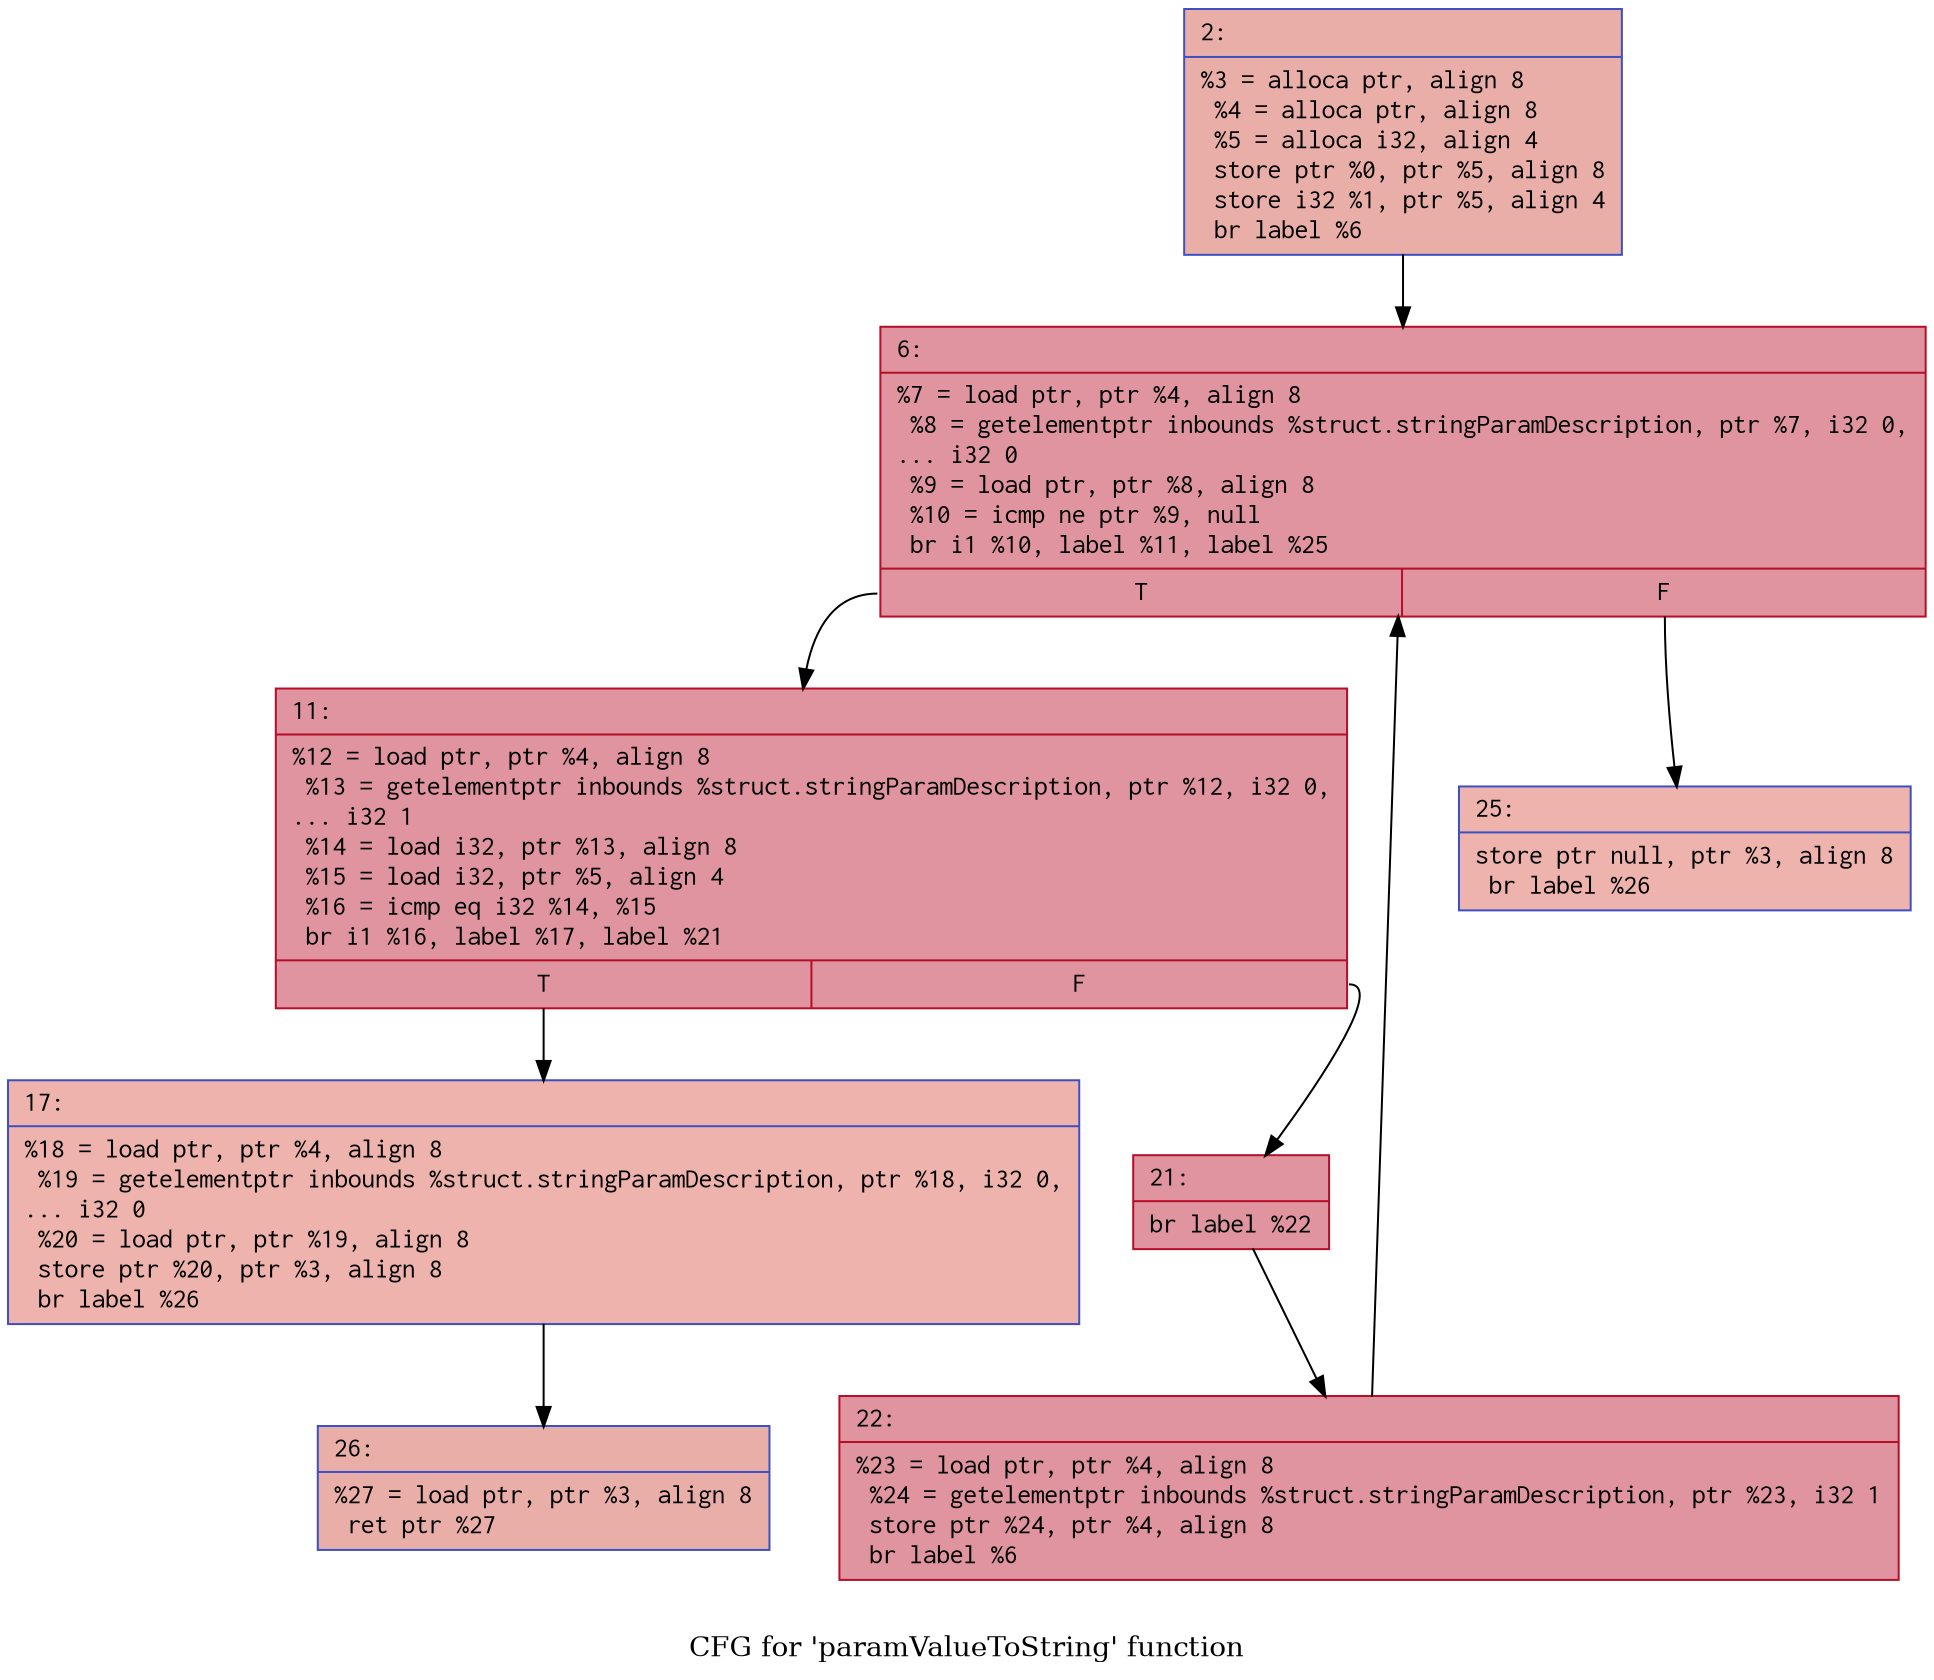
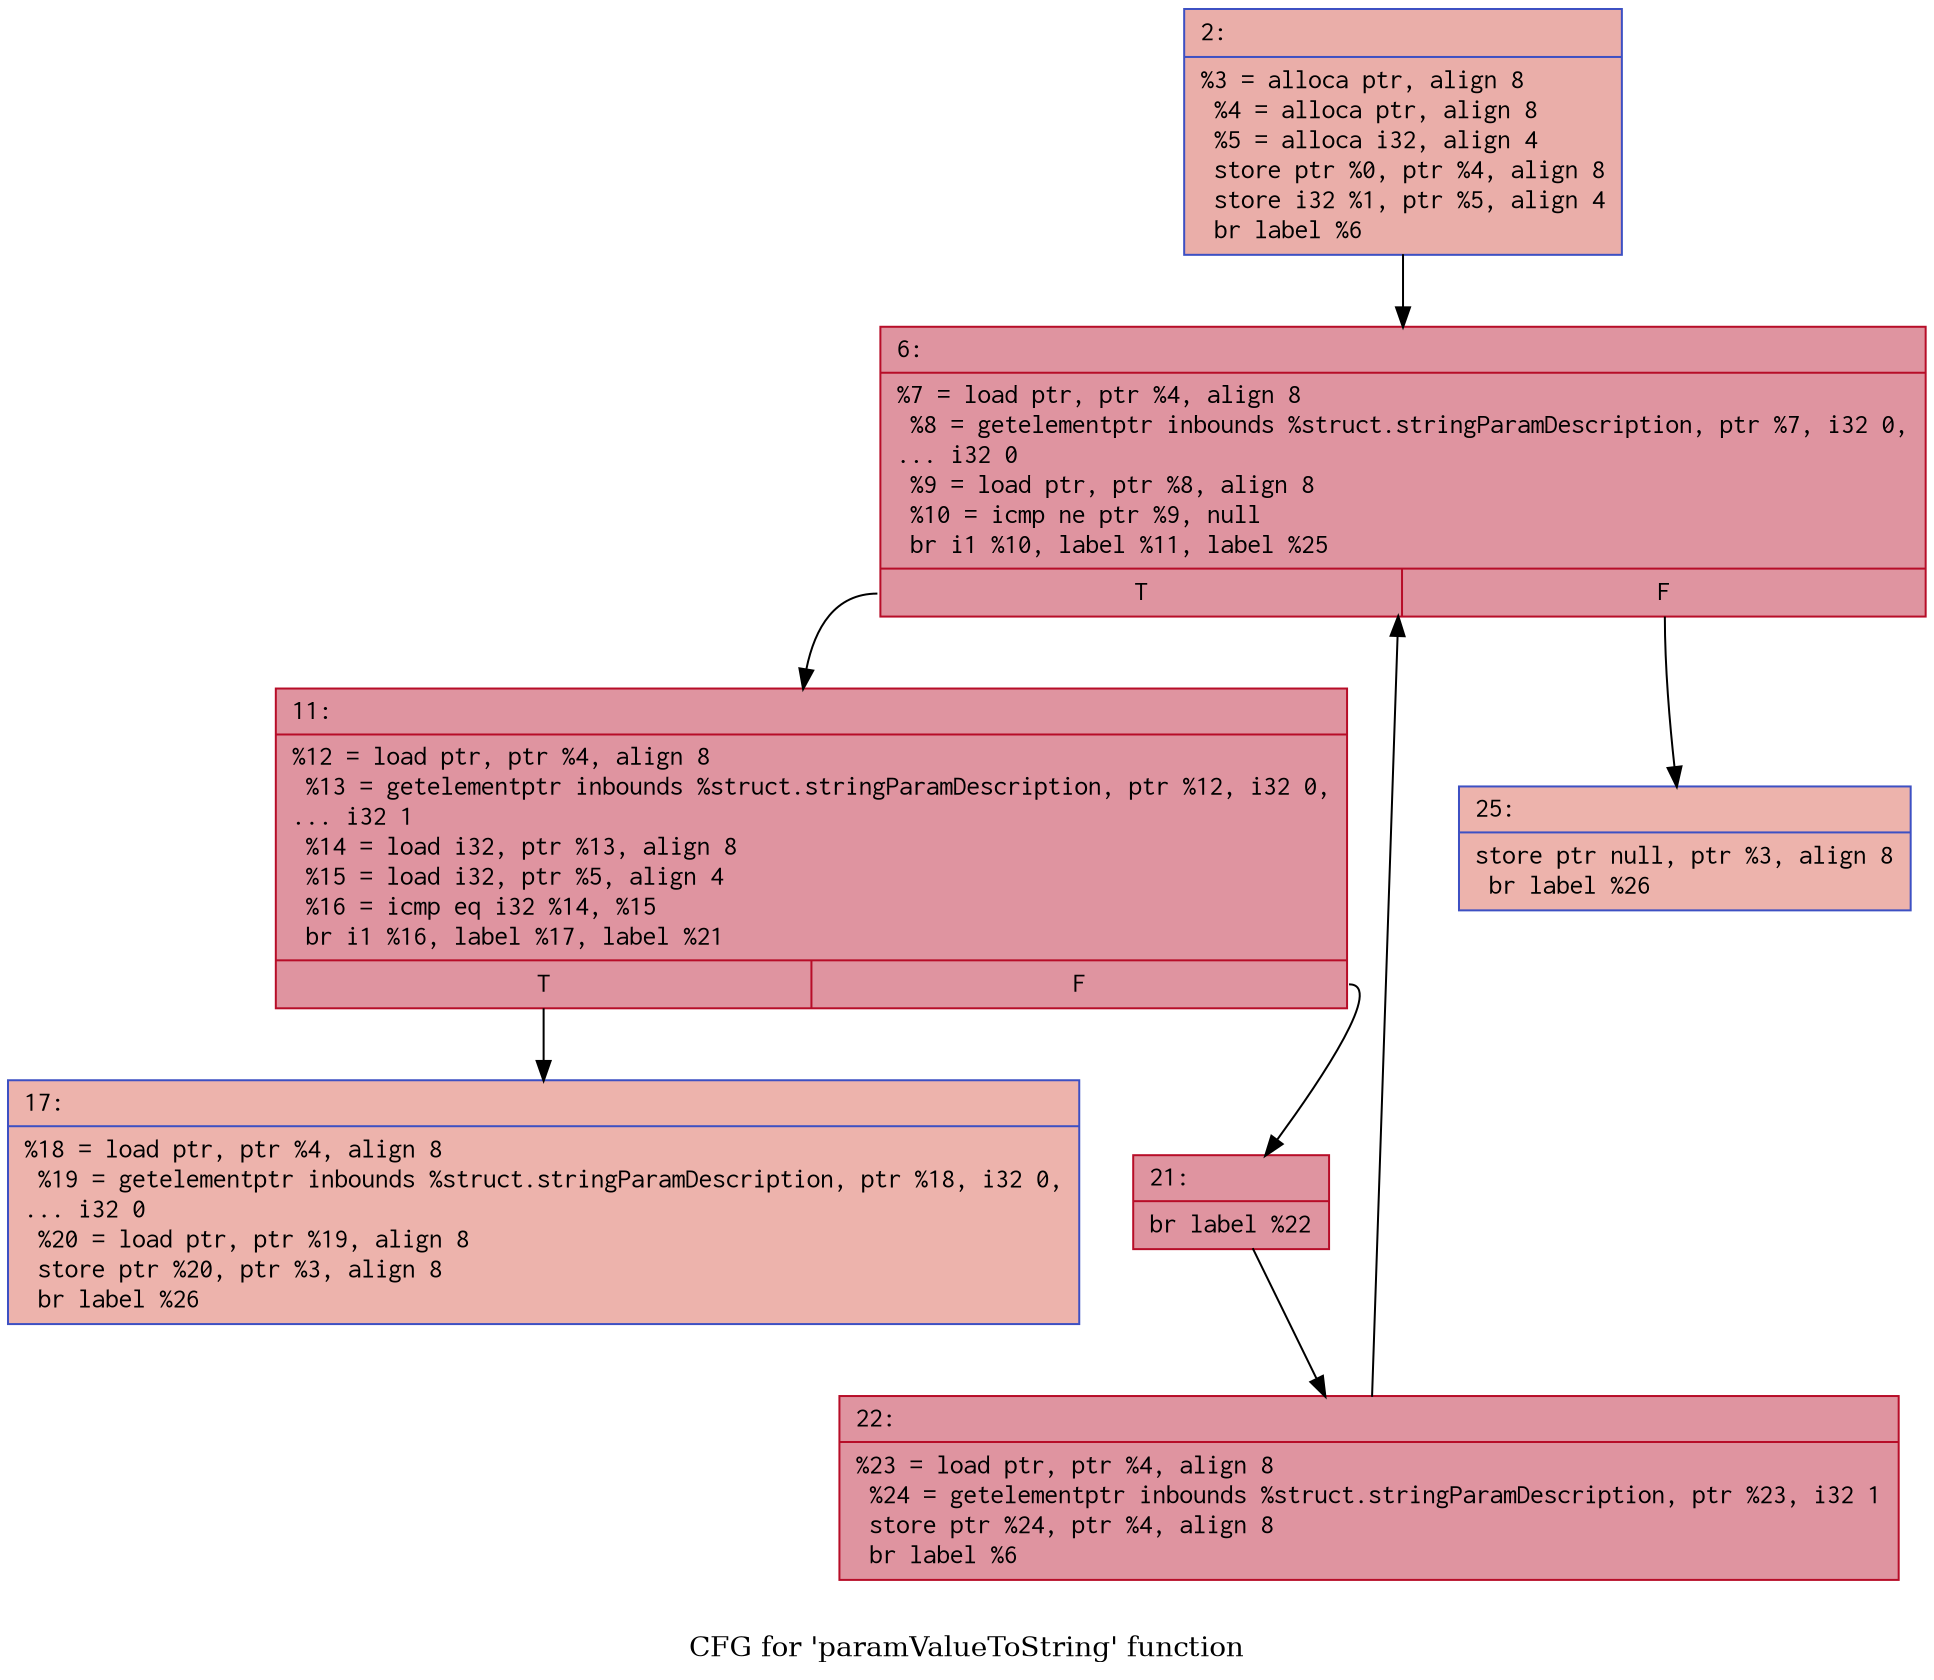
node "2:": text "store ptr %0, ptr %5, align 8" -> "store ptr %0, ptr %4, align 8"
node "26:": removed
